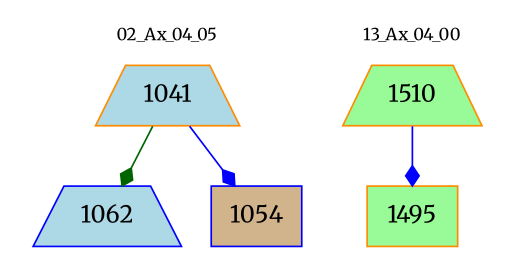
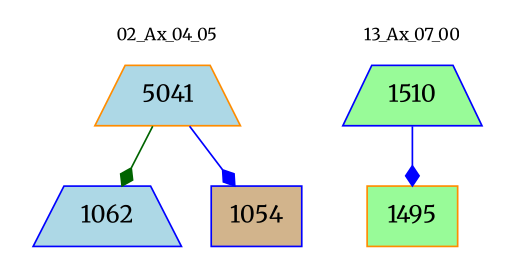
cluster "13_Ax_04_00": label "13_Ax_04_00" -> "13_Ax_07_00"
node "1041": label "1041" -> "5041"
node "1510": color darkorange -> blue
